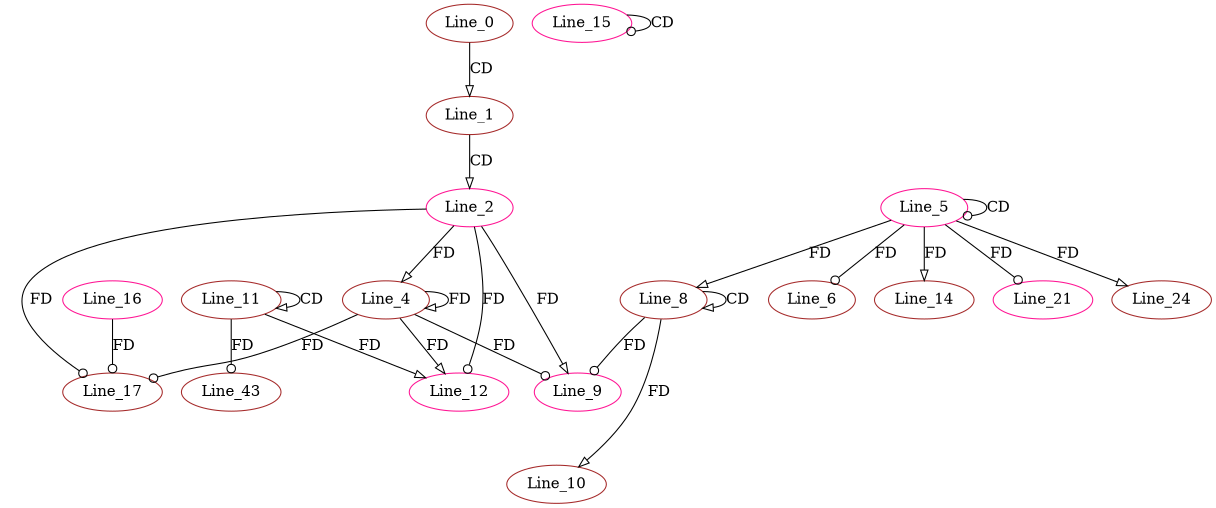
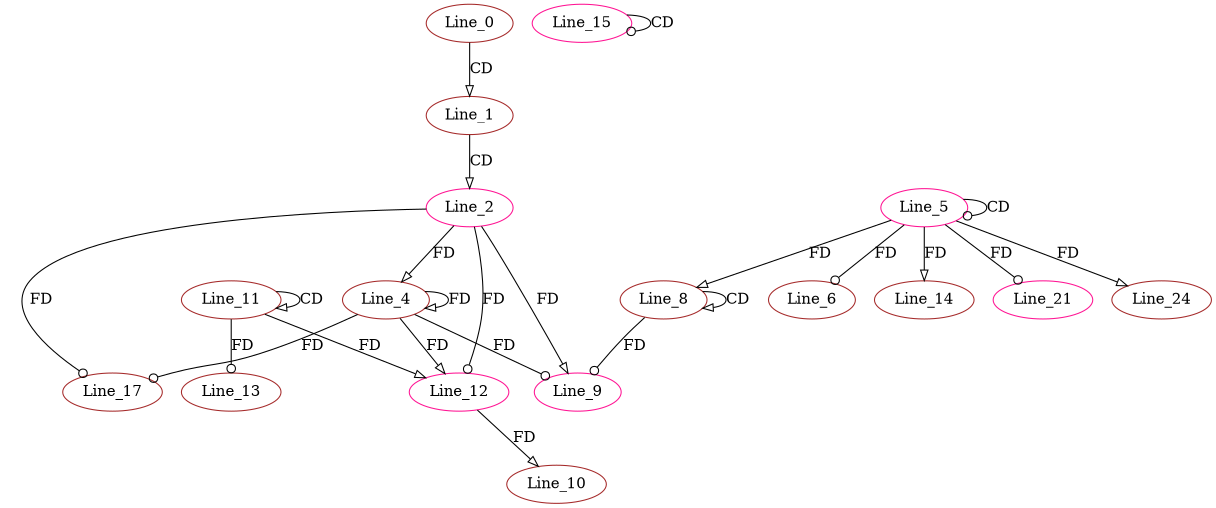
node "Line_16": removed
node "Line_43": label "Line_43" -> "Line_13"
edge "Line_8" -> "Line_10": now "Line_12" -> "Line_10"
